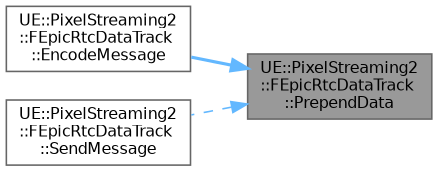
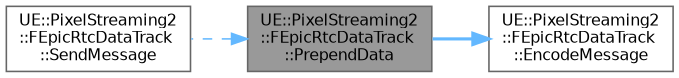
edge "UE::PixelStreaming2 ::FEpicRtcDataTrack ::EncodeMessage" -> "UE::PixelStreaming2 ::FEpicRtcDataTrack ::PrependData": reversed
